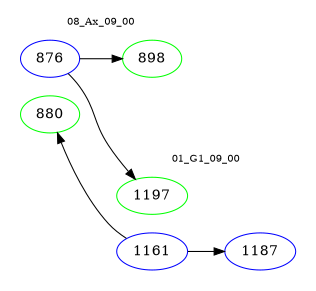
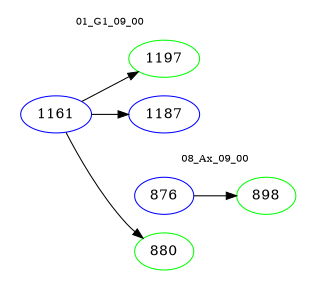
edge "876" -> "1197": now "1161" -> "1197"
